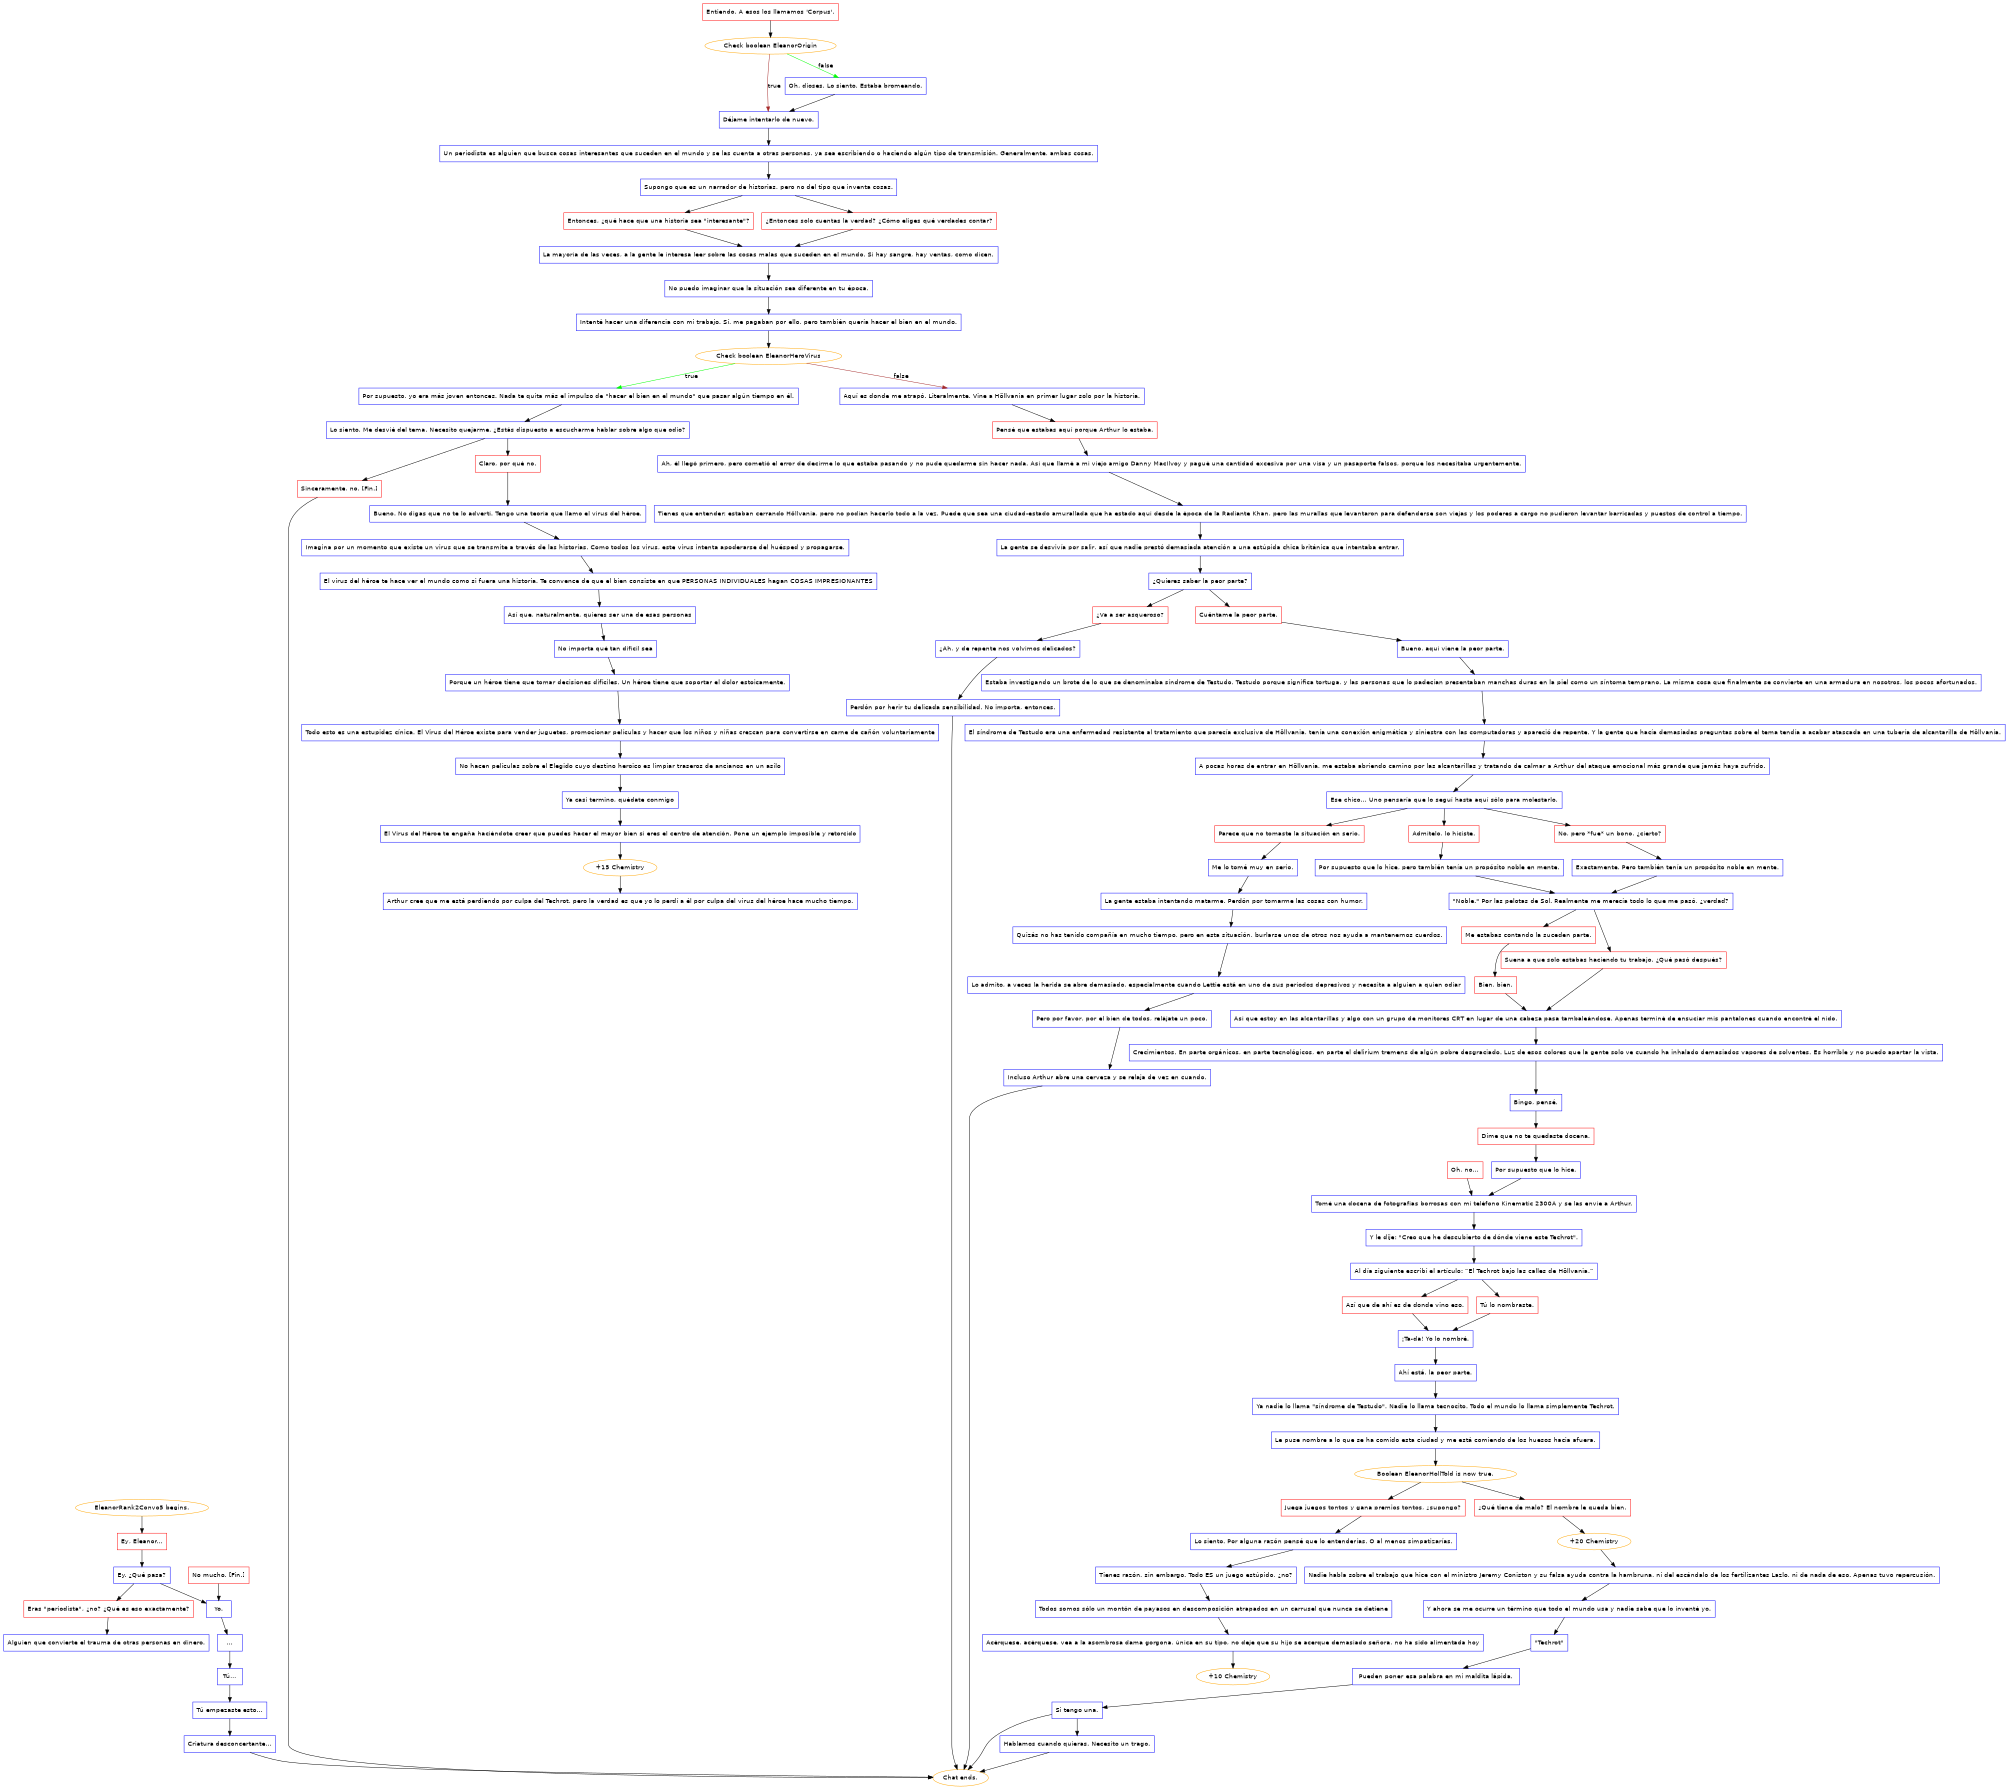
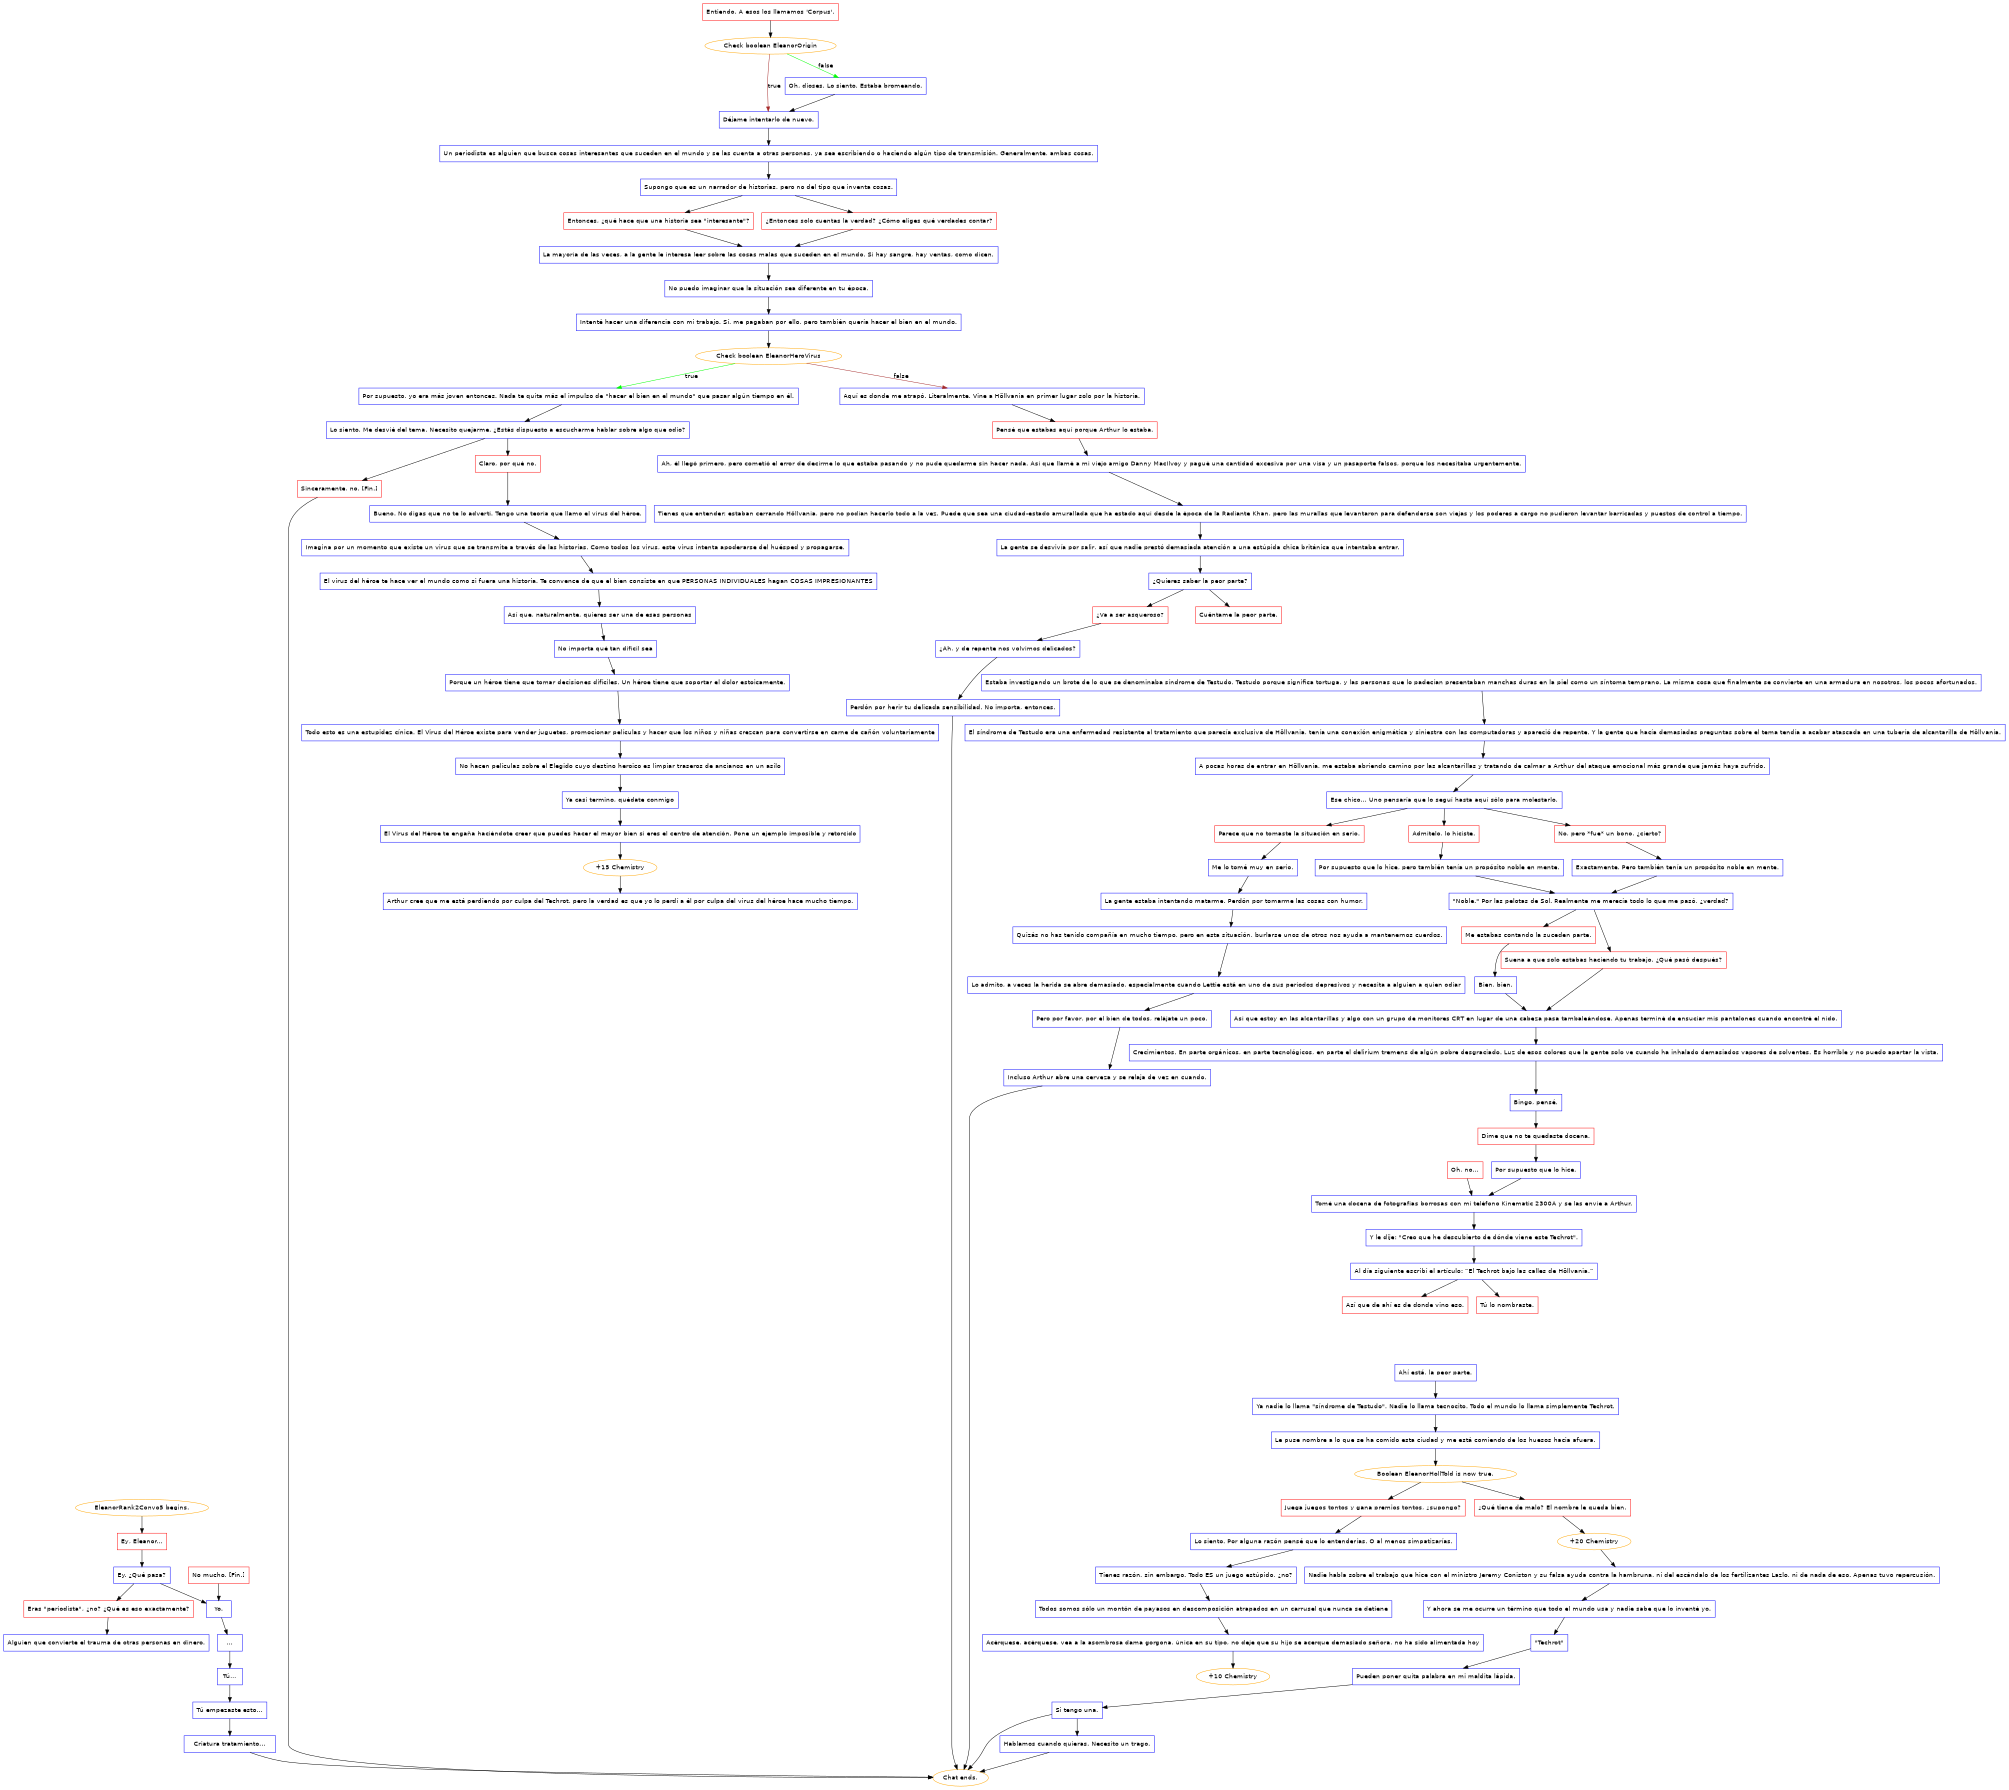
node "Bueno, aquí viene la peor parte.": removed
node "Bien, bien.": color red -> blue
node "¡Ta-da! Yo lo nombré.": removed
node "Pueden poner esa palabra en mi maldita lápida.": label "Pueden poner esa palabra en mi maldita lápida." -> "Pueden poner quita palabra en mi maldita lápida."
node "Criatura desconcertante...": label "Criatura desconcertante..." -> "Criatura tratamiento..."
